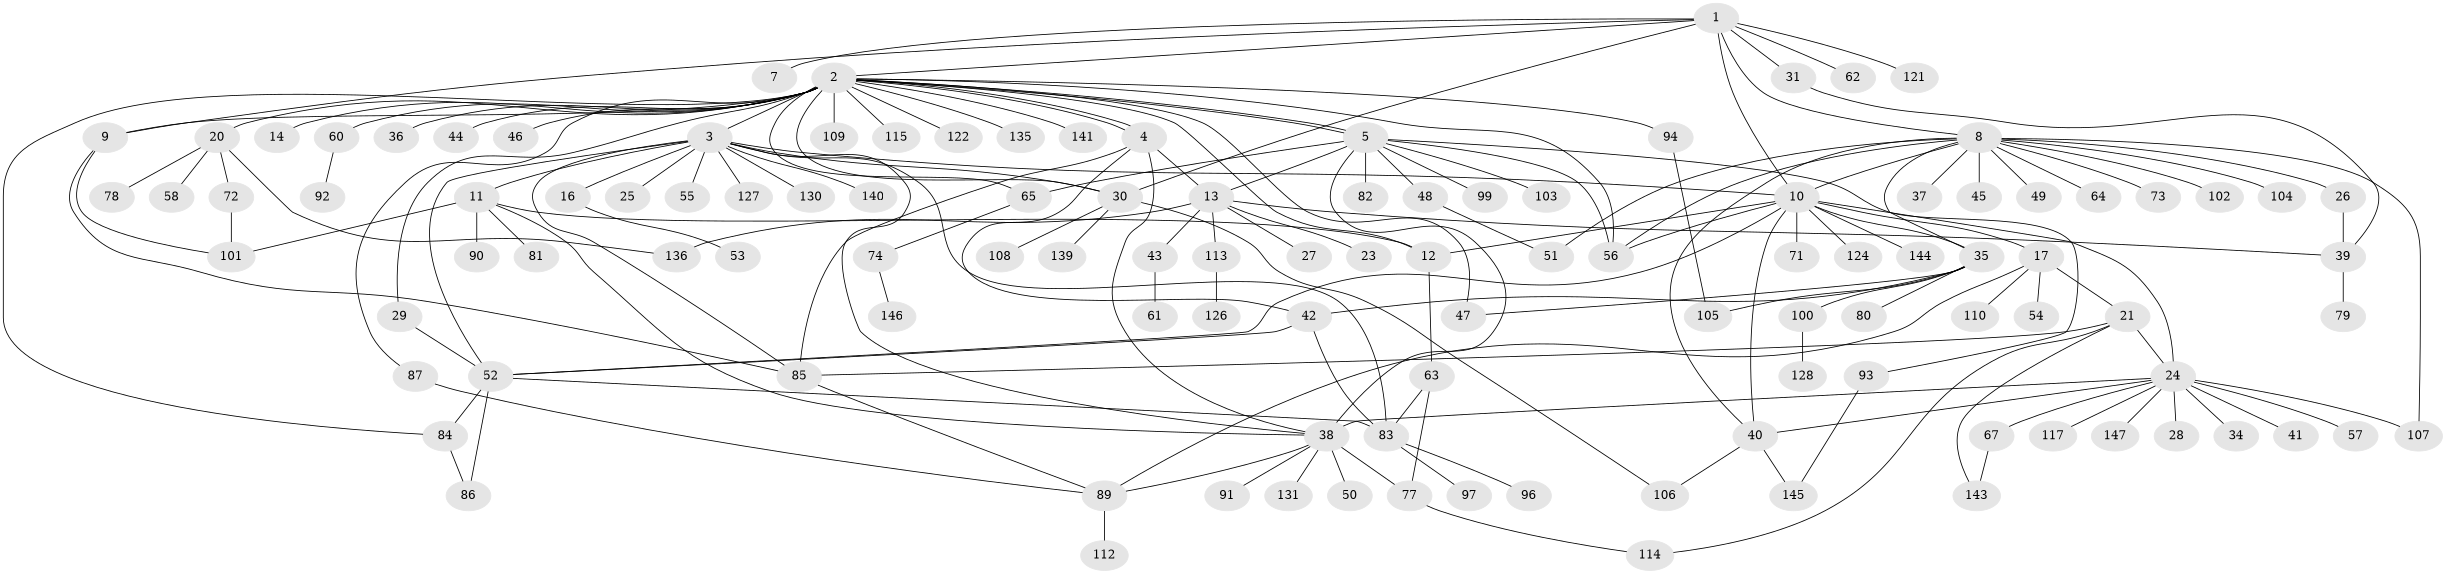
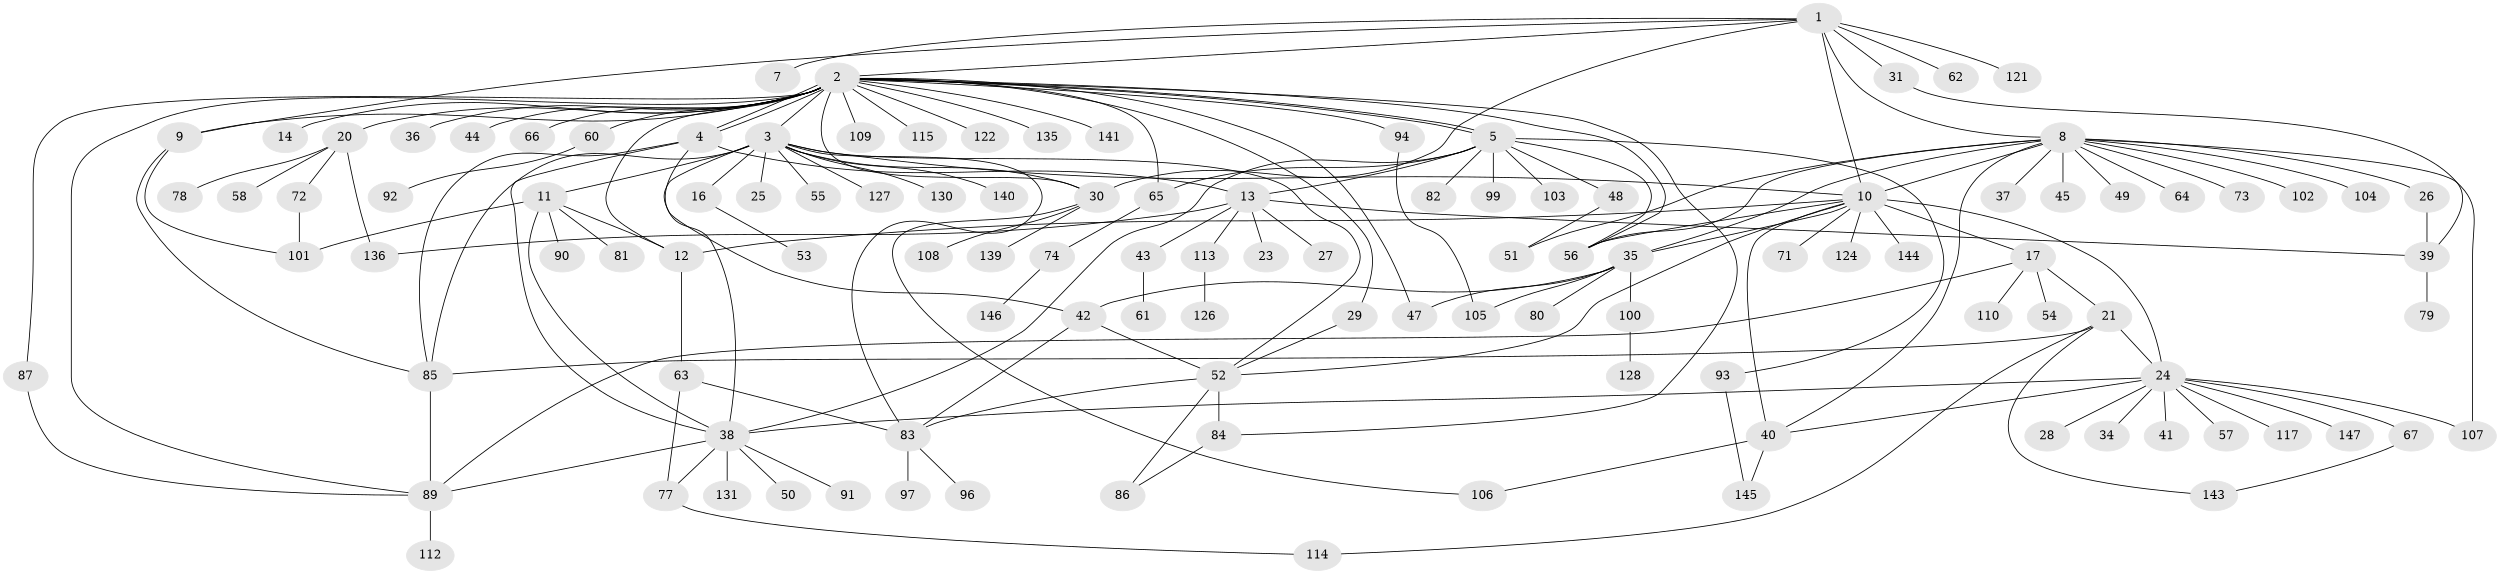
edge "2" -- "89": added
node "46": label "46" -> "66"
